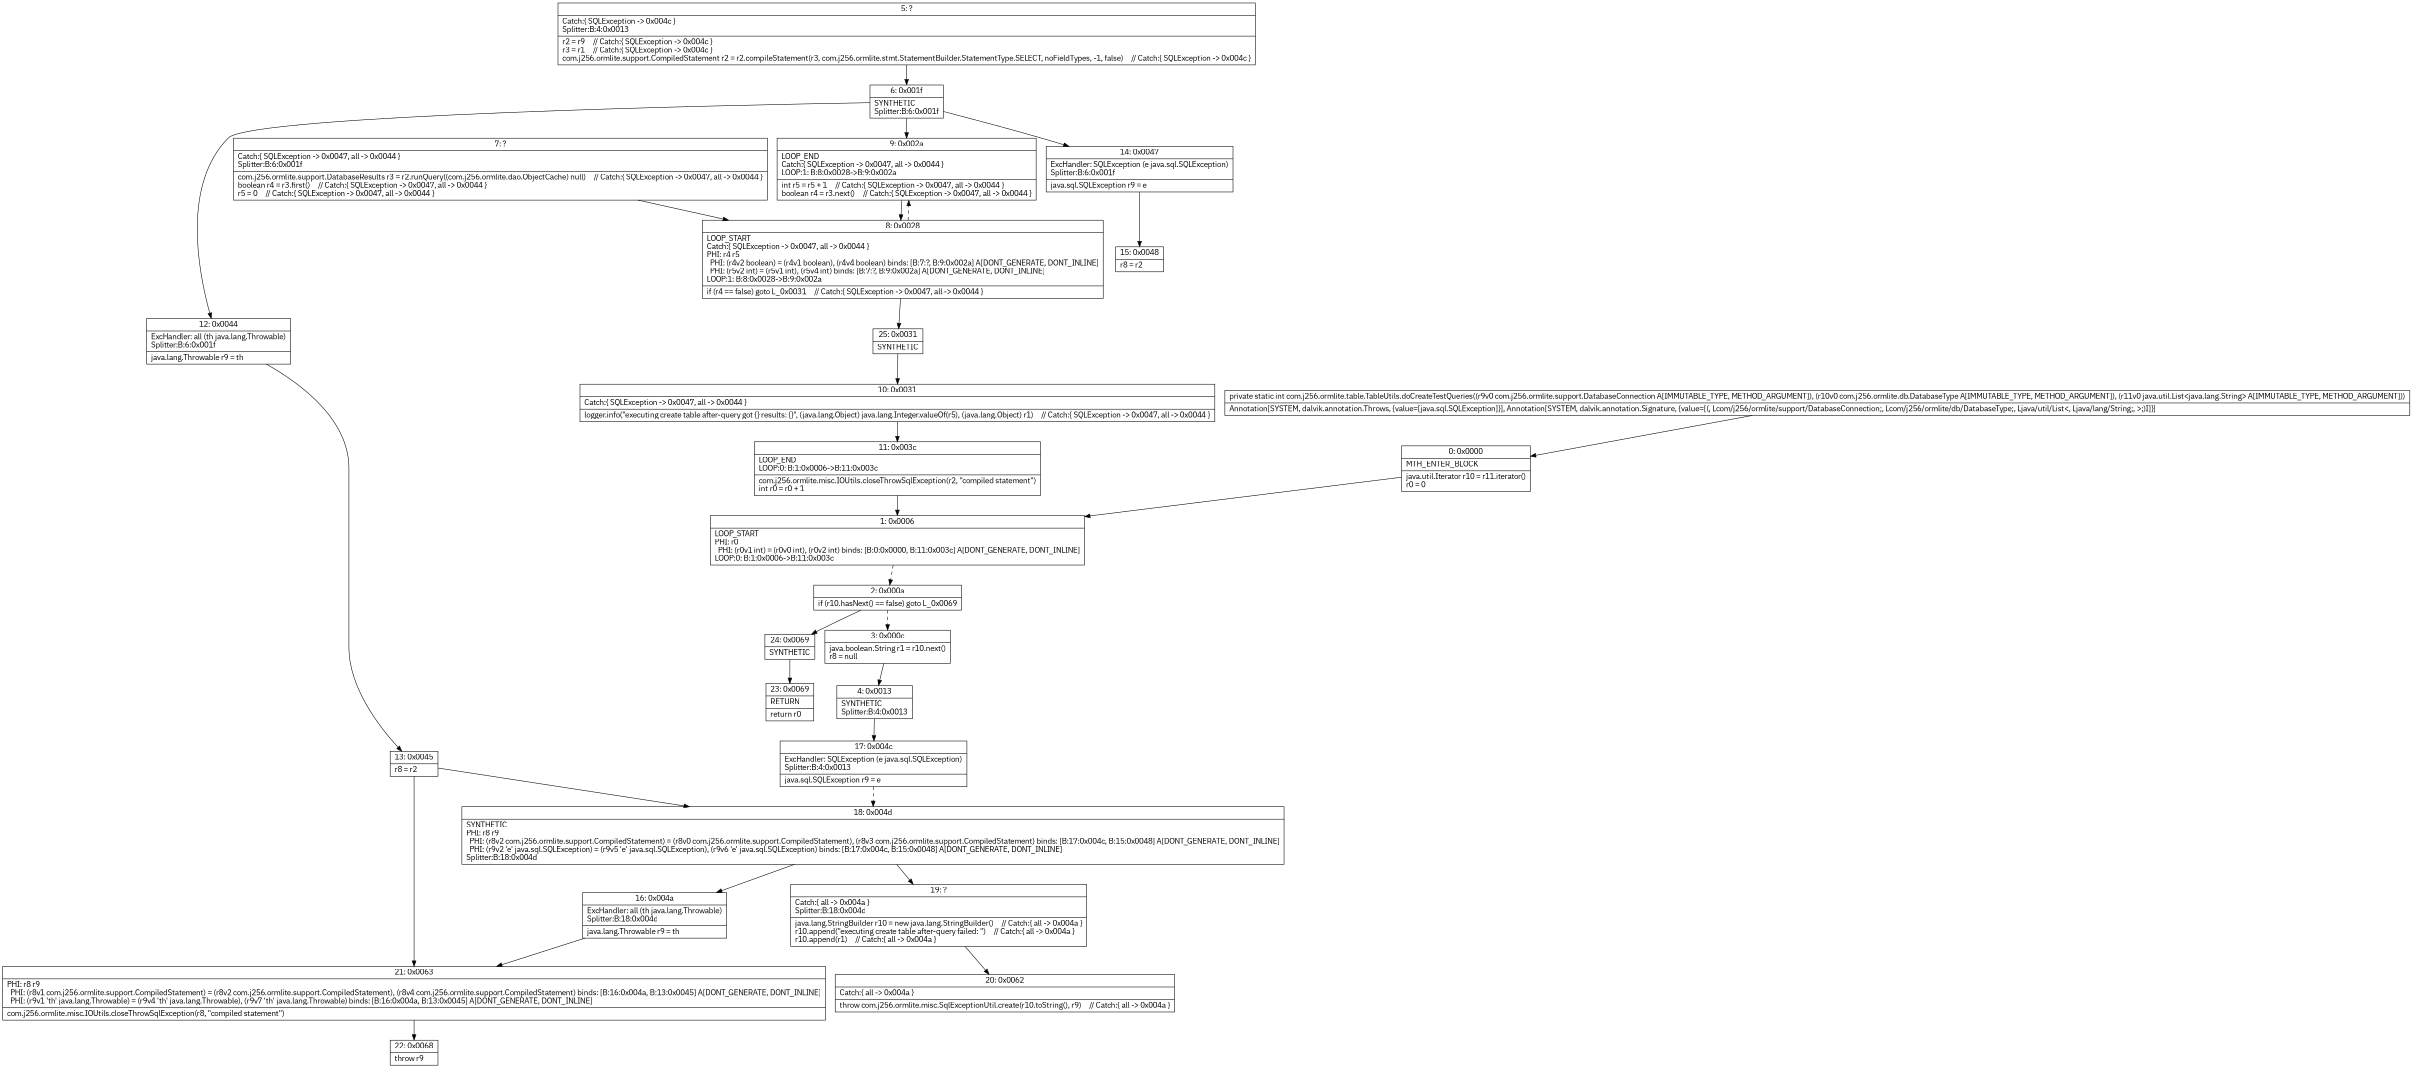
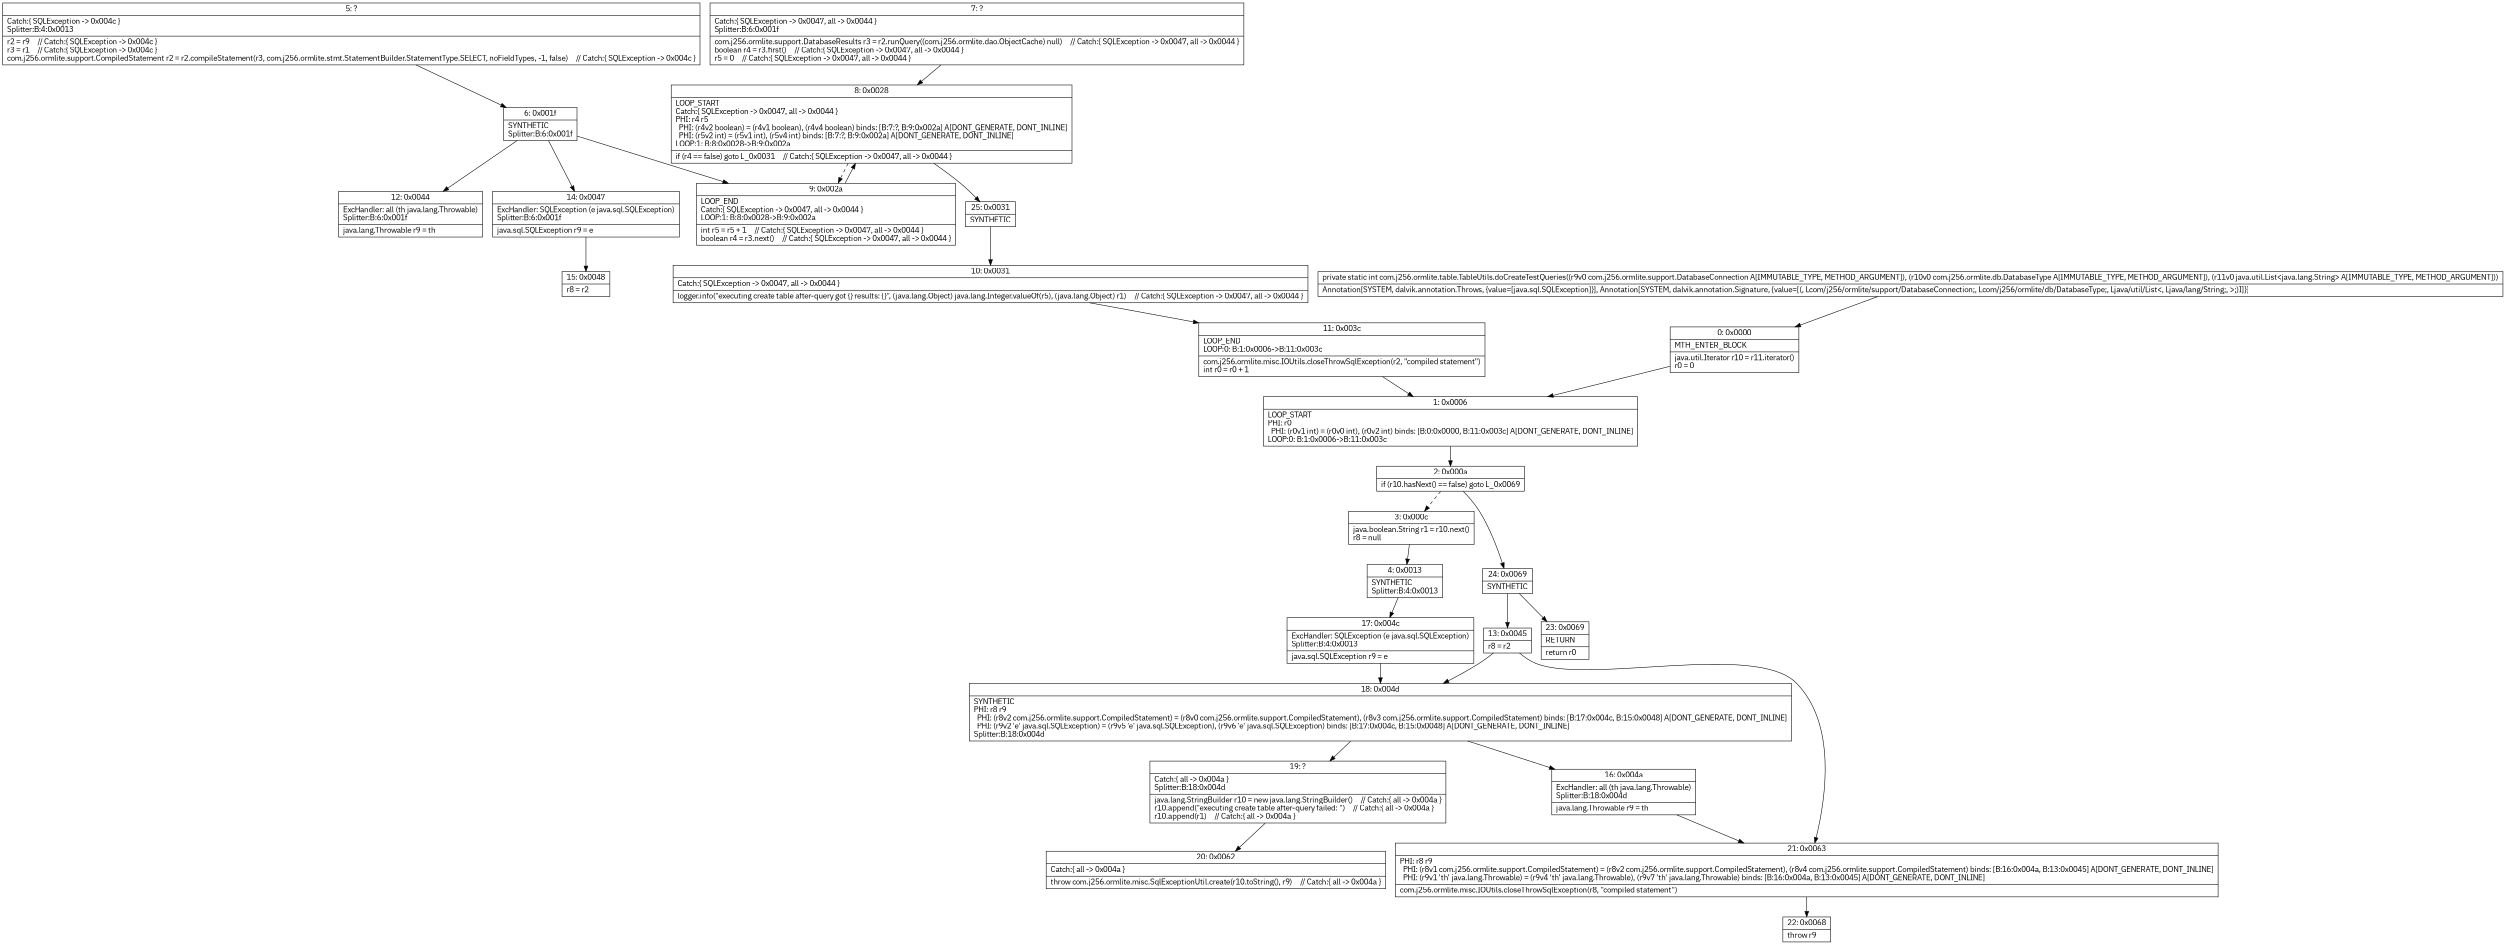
edge "12: 0x0044" -> "13: 0x0045": now "24: 0x0069" -> "13: 0x0045"
edge "1: 0x0006" -> "2: 0x000a": style dashed -> solid
edge "17: 0x004c" -> "18: 0x004d": style dashed -> solid
